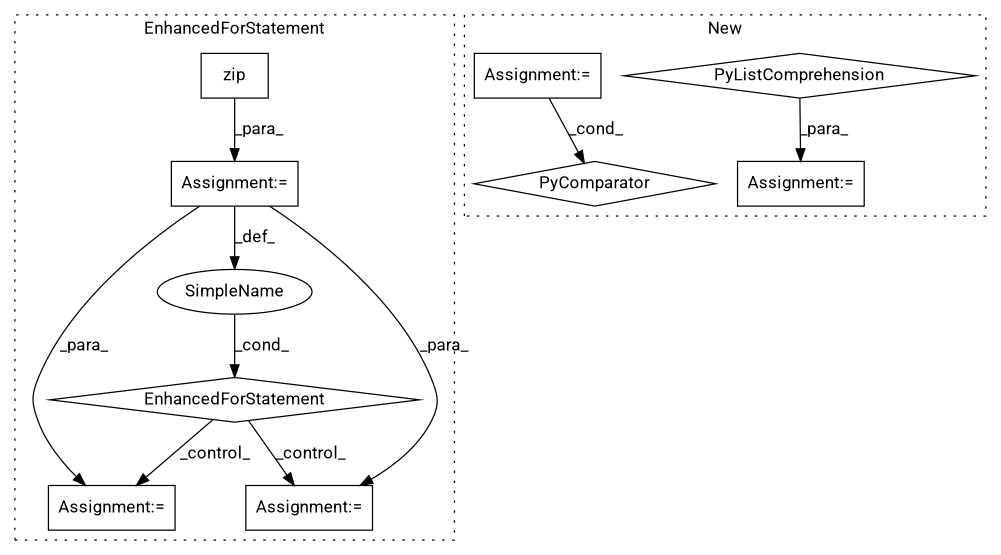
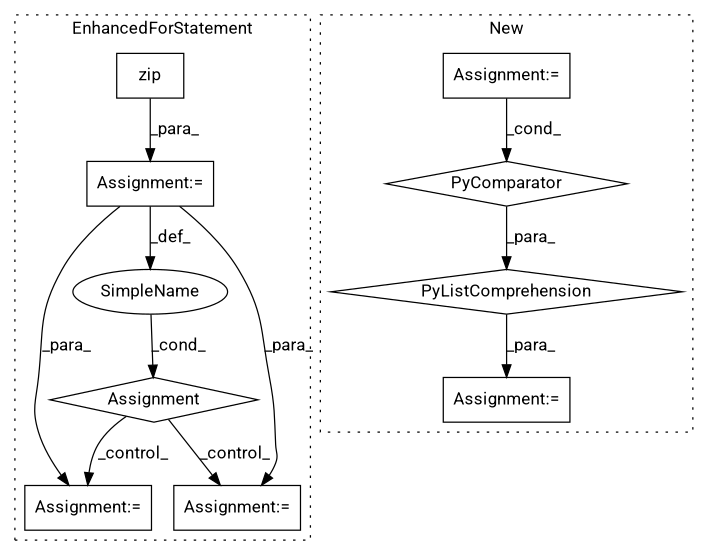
edge "PyComparator" -> "PyListComprehension": added, label "_para_"
node "EnhancedForStatement": label "EnhancedForStatement" -> "Assignment"
